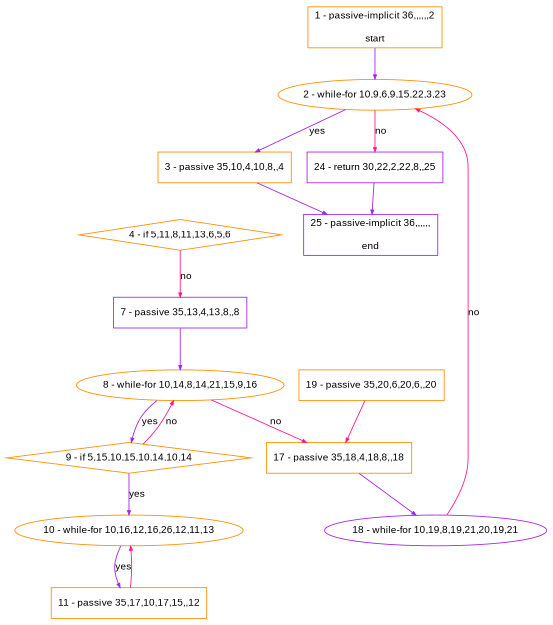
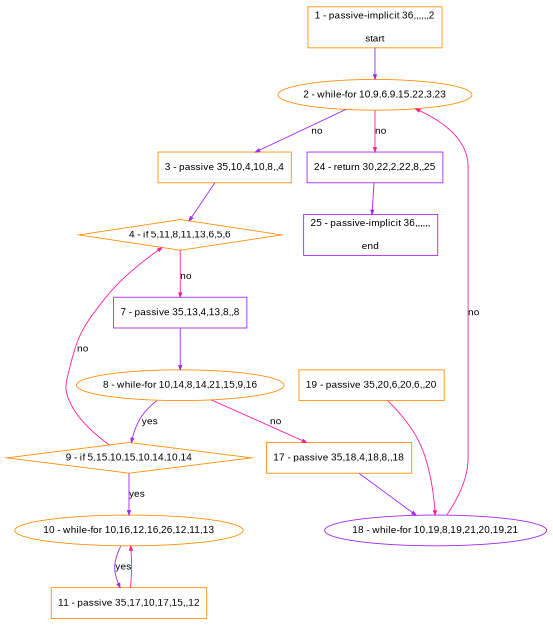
edge "2 - while-for 10,9,6,9,15,22,3,23" -> "3 - passive 35,10,4,10,8,,4": label "yes" -> "no"
edge "3 - passive 35,10,4,10,8,,4" -> "25 - passive-implicit 36,,,,,, end": now "3 - passive 35,10,4,10,8,,4" -> "4 - if 5,11,8,11,13,6,5,6"
edge "19 - passive 35,20,6,20,6,,20" -> "17 - passive 35,18,4,18,8,,18": now "19 - passive 35,20,6,20,6,,20" -> "18 - while-for 10,19,8,19,21,20,19,21"
edge "9 - if 5,15,10,15,10,14,10,14" -> "8 - while-for 10,14,8,14,21,15,9,16": now "9 - if 5,15,10,15,10,14,10,14" -> "4 - if 5,11,8,11,13,6,5,6"
